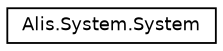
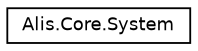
node "Alis.System.System": label "Alis.System.System" -> "Alis.Core.System"
